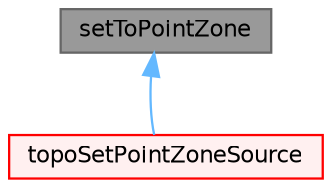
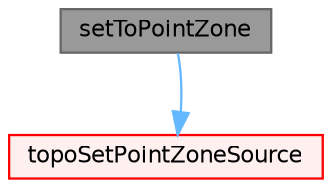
edge "topoSetPointZoneSource" -> "setToPointZone": reversed
